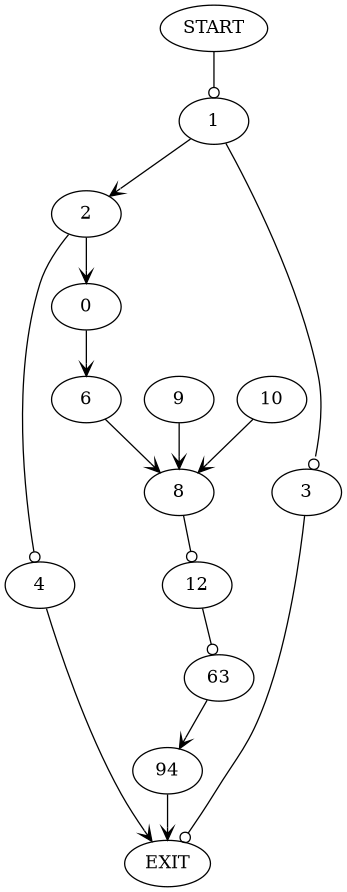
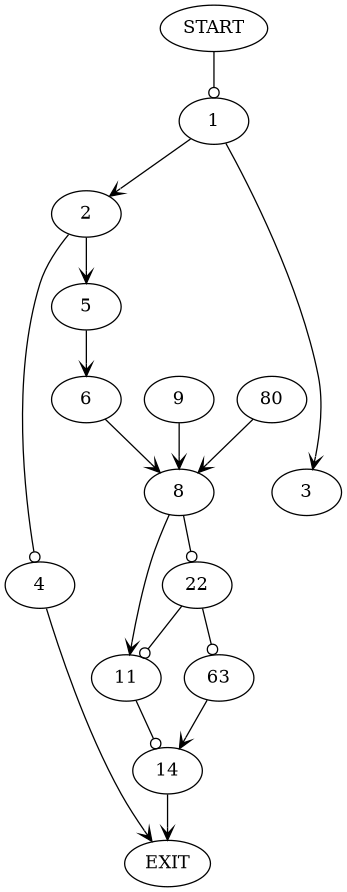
edge "1" -> "3": arrowhead odot -> vee
node "0": label "0" -> "5"
node "10": label "10" -> "80"
node "12": label "12" -> "22"
node "11": added
edge "3" -> "EXIT": removed
node "94": label "94" -> "14"
